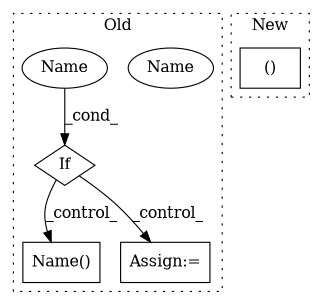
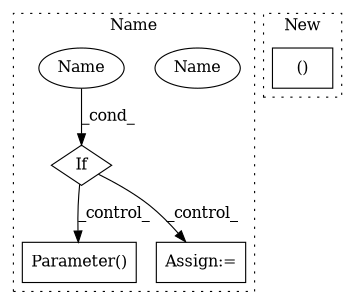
cluster "Old": label "Old" -> "Name"
node "Name()": label "Name()" -> "Parameter()"
